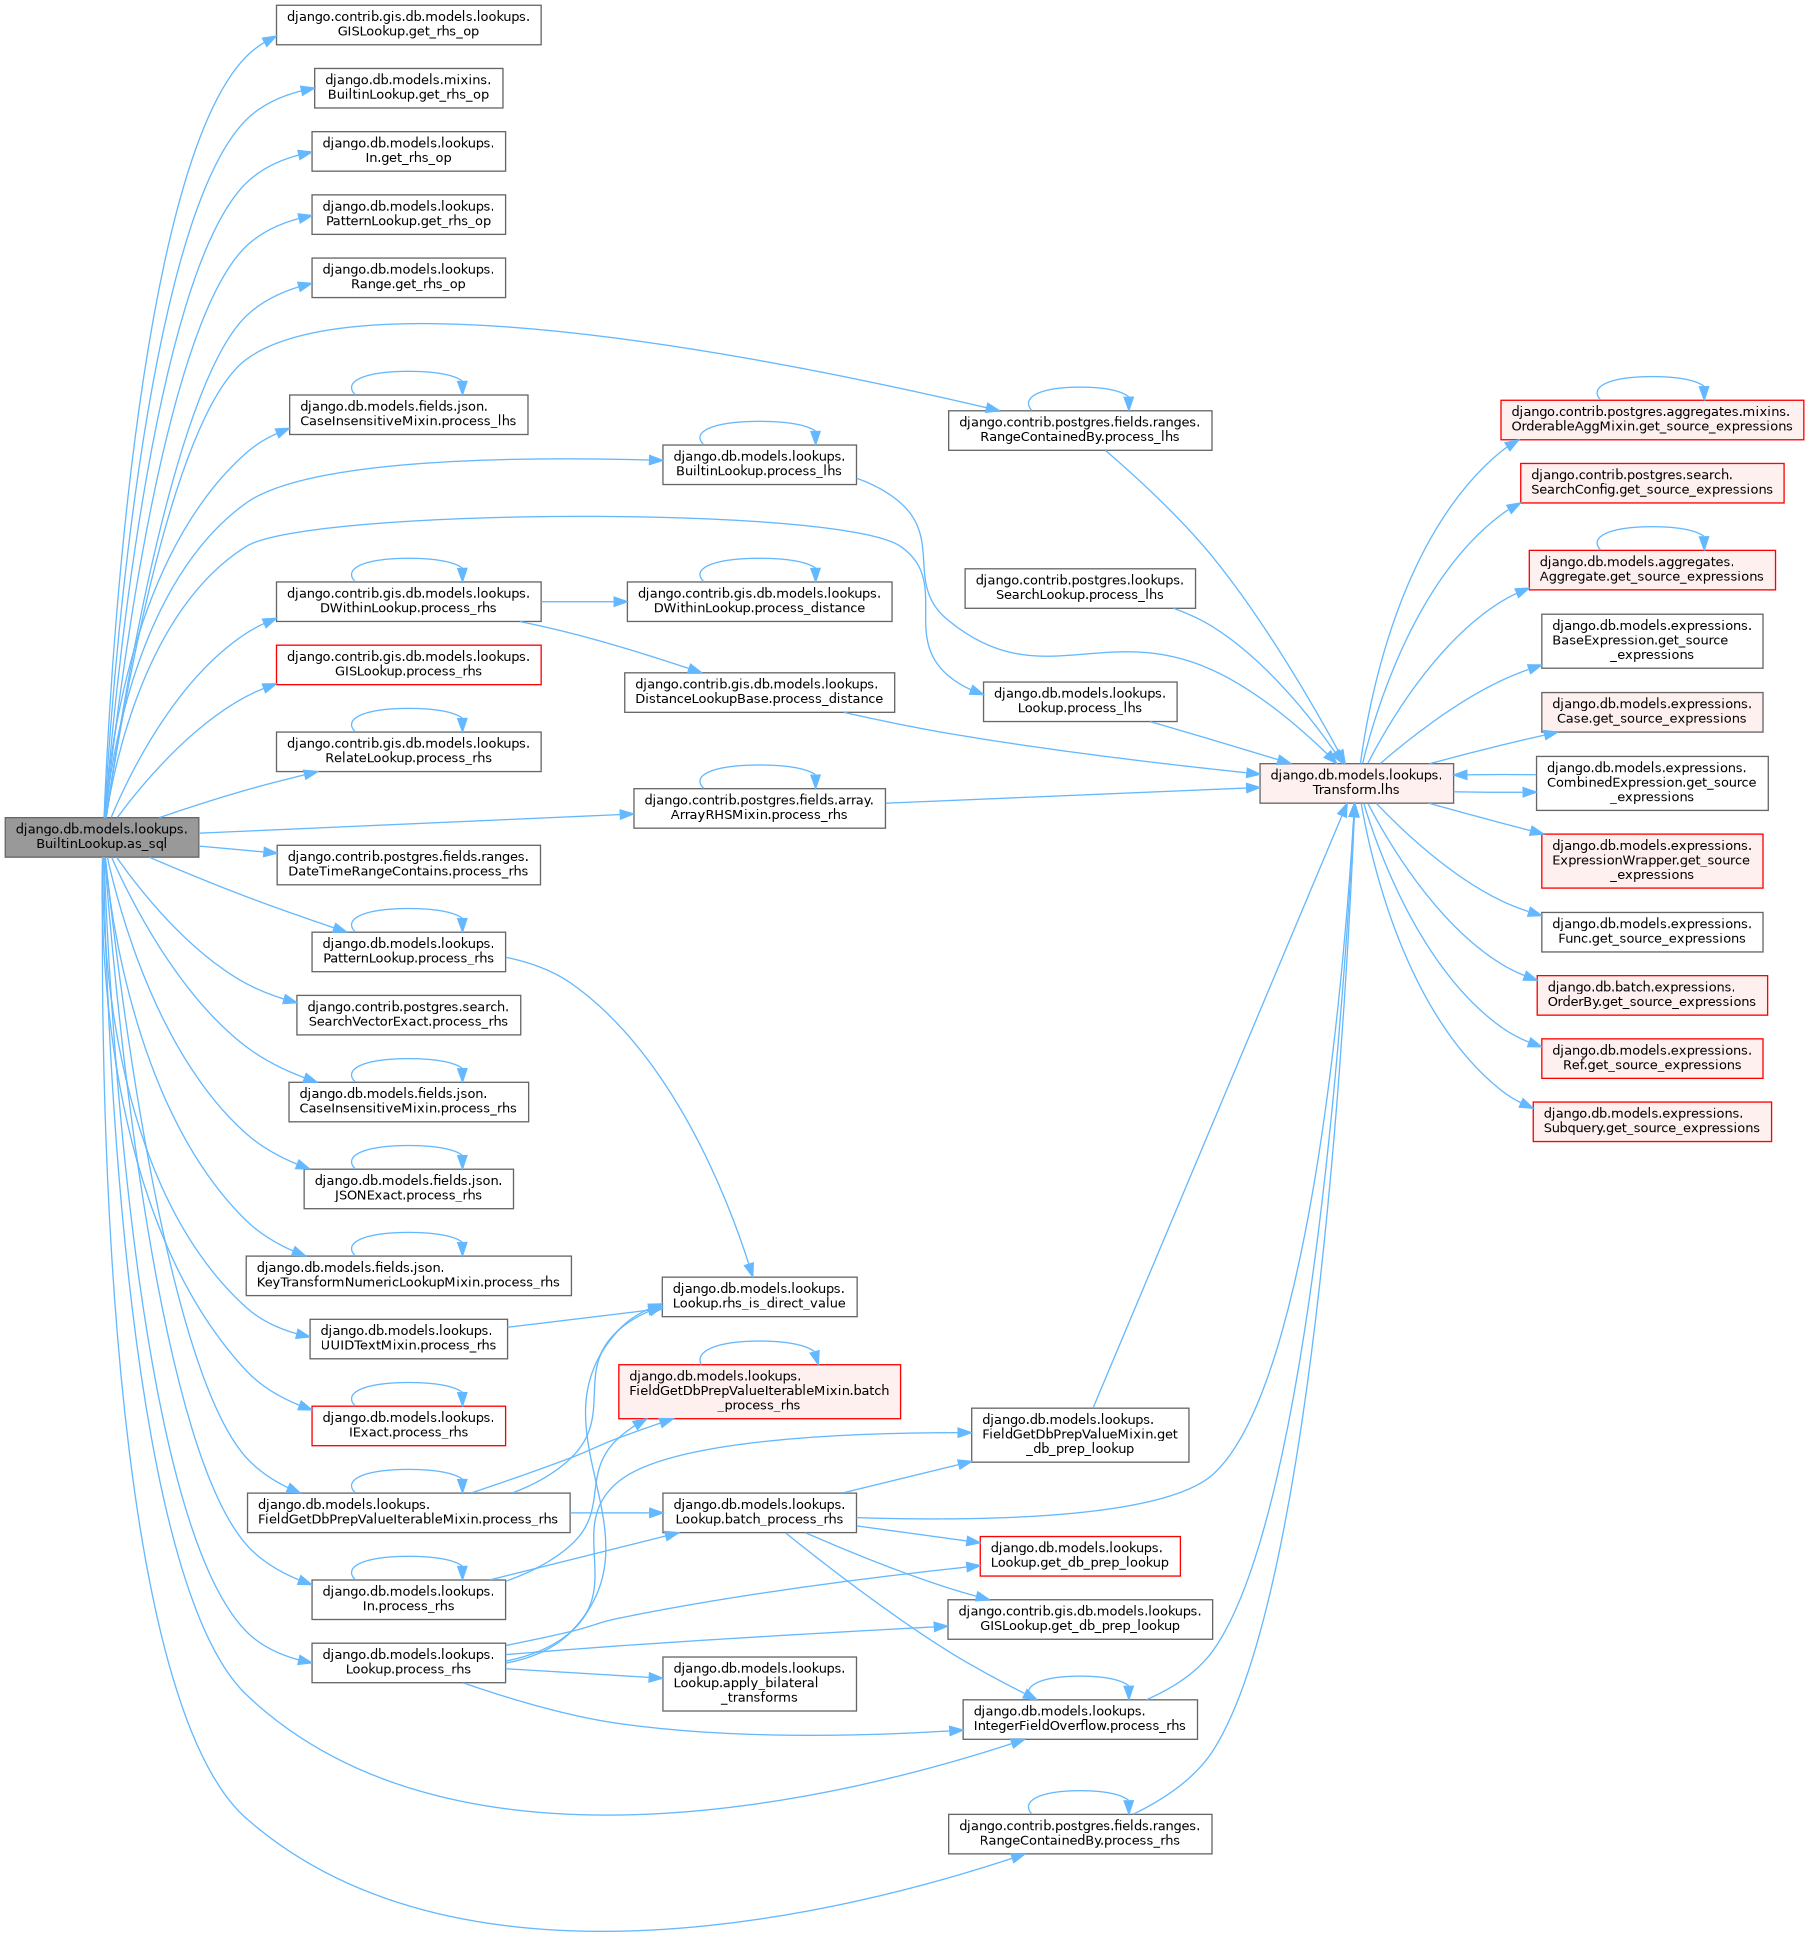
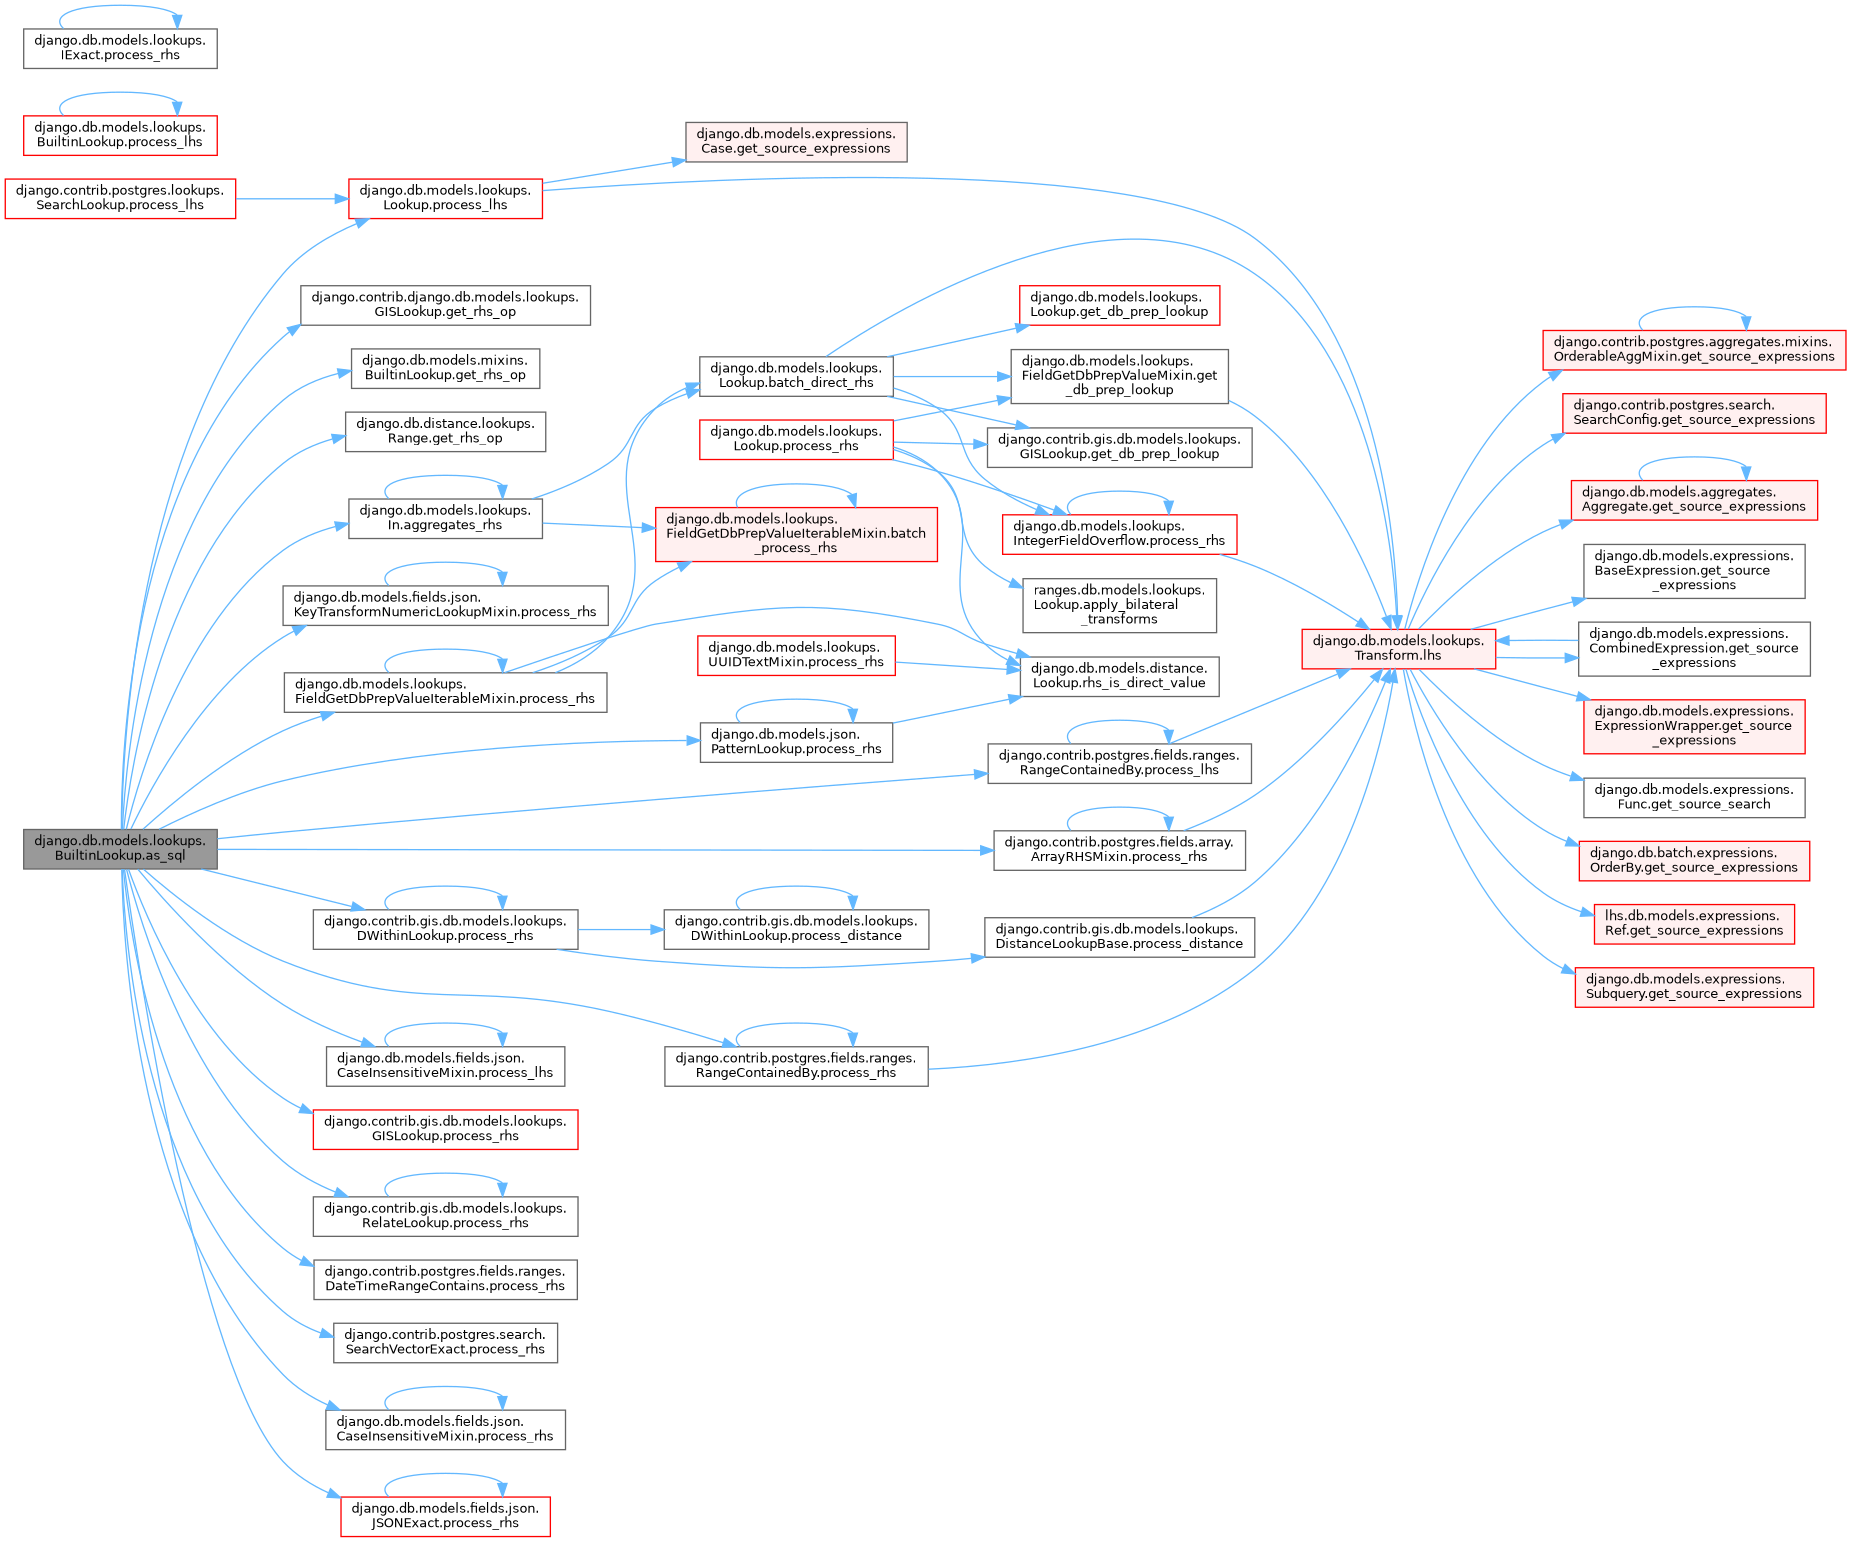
node "django.contrib.gis.db.models.lookups. GISLookup.get_rhs_op": label "django.contrib.gis.db.models.lookups. GISLookup.get_rhs_op" -> "django.contrib.django.db.models.lookups. GISLookup.get_rhs_op"
node "django.db.models.lookups. In.get_rhs_op": removed
node "django.db.models.lookups. PatternLookup.get_rhs_op": removed
node "django.db.models.lookups. Range.get_rhs_op": label "django.db.models.lookups. Range.get_rhs_op" -> "django.db.distance.lookups. Range.get_rhs_op"
node "django.db.models.lookups. BuiltinLookup.process_lhs": color grey40 -> red
edge "django.db.models.lookups. BuiltinLookup.as_sql" -> "django.db.models.lookups. BuiltinLookup.process_lhs": removed
node "django.contrib.postgres.lookups. SearchLookup.process_lhs": color grey40 -> red
edge "django.db.models.lookups. BuiltinLookup.process_lhs" -> "django.db.models.lookups. Transform.lhs": removed
edge "django.contrib.postgres.lookups. SearchLookup.process_lhs" -> "django.db.models.lookups. Transform.lhs": now "django.contrib.postgres.lookups. SearchLookup.process_lhs" -> "django.db.models.lookups. Lookup.process_lhs"
node "django.db.models.lookups. Lookup.process_lhs": color grey40 -> red
edge "django.db.models.lookups. Transform.lhs" -> "django.db.models.expressions. Case.get_source_expressions": now "django.db.models.lookups. Lookup.process_lhs" -> "django.db.models.expressions. Case.get_source_expressions"
node "django.db.models.lookups. Transform.lhs": color grey40 -> red
node "django.db.models.expressions. Func.get_source_expressions": label "django.db.models.expressions. Func.get_source_expressions" -> "django.db.models.expressions. Func.get_source_search"
node "django.db.models.lookups. PatternLookup.process_rhs": label "django.db.models.lookups. PatternLookup.process_rhs" -> "django.db.models.json. PatternLookup.process_rhs"
node "django.db.models.expressions. Ref.get_source_expressions": label "django.db.models.expressions. Ref.get_source_expressions" -> "lhs.db.models.expressions. Ref.get_source_expressions"
edge "django.db.models.lookups. BuiltinLookup.as_sql" -> "django.db.models.lookups. UUIDTextMixin.process_rhs": removed
node "django.db.models.fields.json. JSONExact.process_rhs": color grey40 -> red
edge "django.db.models.lookups. BuiltinLookup.as_sql" -> "django.db.models.lookups. Lookup.process_rhs": removed
edge "django.db.models.lookups. BuiltinLookup.as_sql" -> "django.db.models.lookups. IExact.process_rhs": removed
node "django.db.models.lookups. Lookup.rhs_is_direct_value": label "django.db.models.lookups. Lookup.rhs_is_direct_value" -> "django.db.models.distance. Lookup.rhs_is_direct_value"
node "django.db.models.lookups. UUIDTextMixin.process_rhs": color grey40 -> red
node "django.db.models.lookups. IExact.process_rhs": color red -> grey40
node "django.db.models.lookups. Lookup.batch_process_rhs": label "django.db.models.lookups. Lookup.batch_process_rhs" -> "django.db.models.lookups. Lookup.batch_direct_rhs"
edge "django.db.models.lookups. Lookup.process_rhs" -> "django.db.models.lookups. Lookup.get_db_prep_lookup": removed
node "django.db.models.lookups. In.process_rhs": label "django.db.models.lookups. In.process_rhs" -> "django.db.models.lookups. In.aggregates_rhs"
node "django.db.models.lookups. Lookup.process_rhs": color grey40 -> red
edge "django.db.models.lookups. BuiltinLookup.as_sql" -> "django.db.models.lookups. IntegerFieldOverflow.process_rhs": removed
node "django.db.models.lookups. Lookup.apply_bilateral _transforms": label "django.db.models.lookups. Lookup.apply_bilateral _transforms" -> "ranges.db.models.lookups. Lookup.apply_bilateral _transforms"
node "django.db.models.lookups. IntegerFieldOverflow.process_rhs": color grey40 -> red
